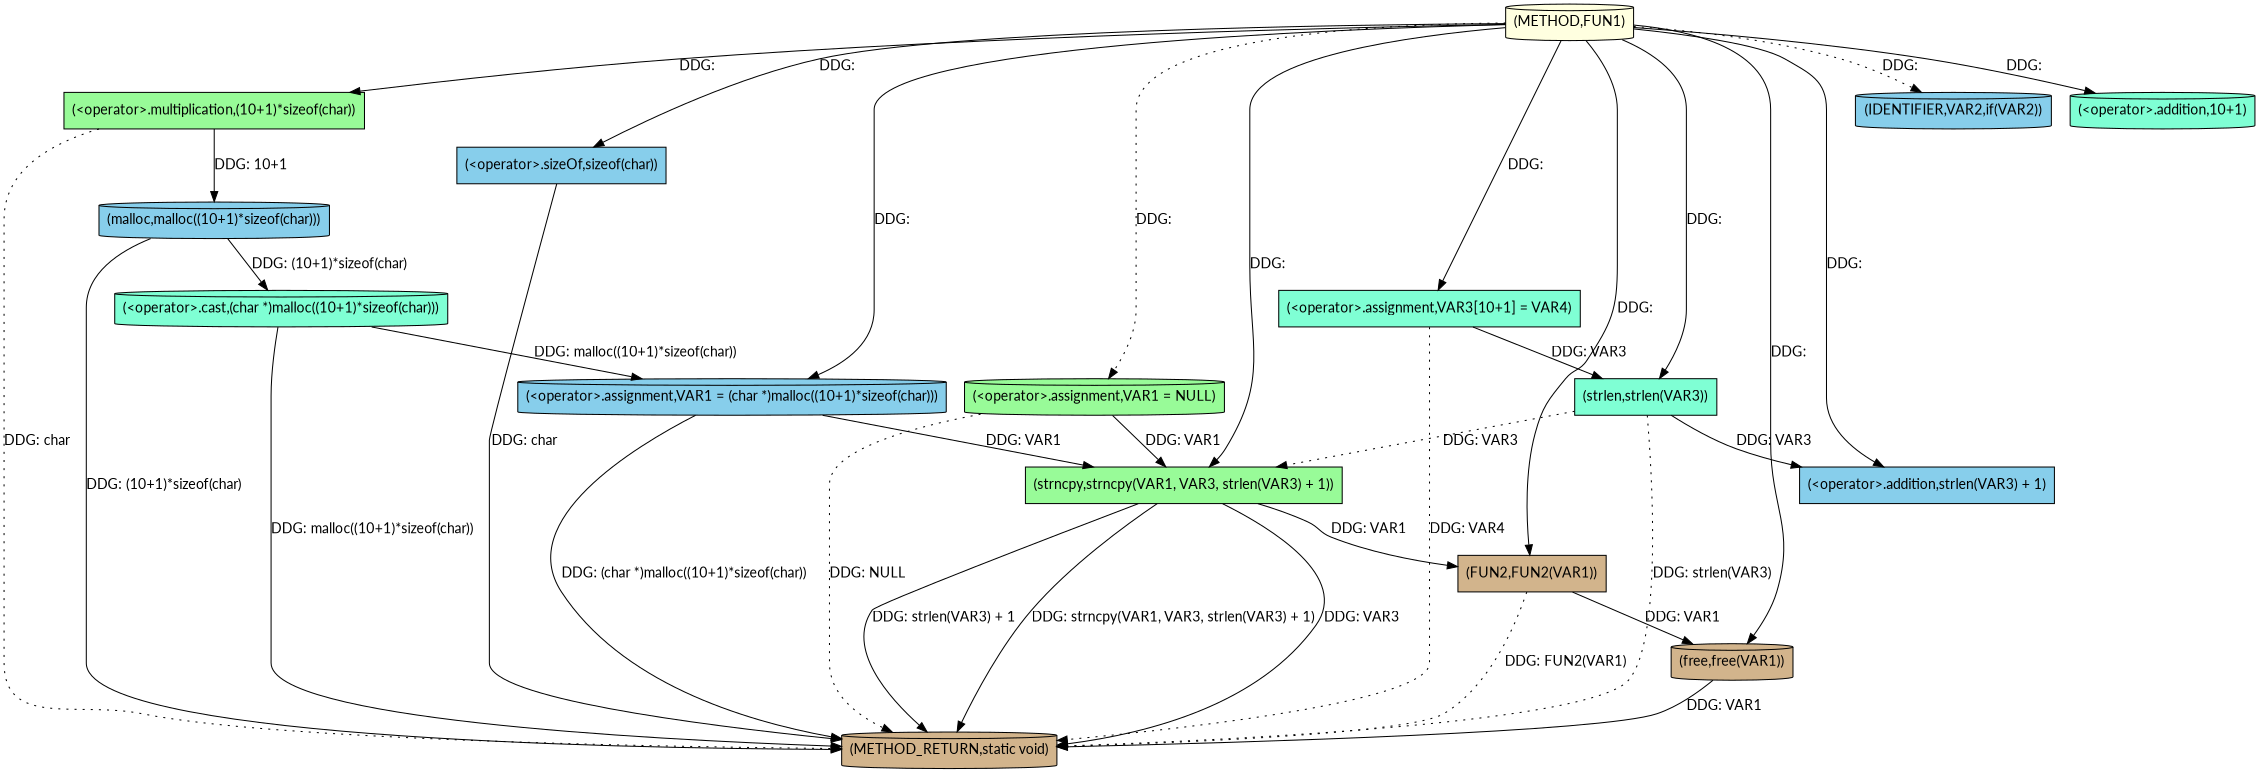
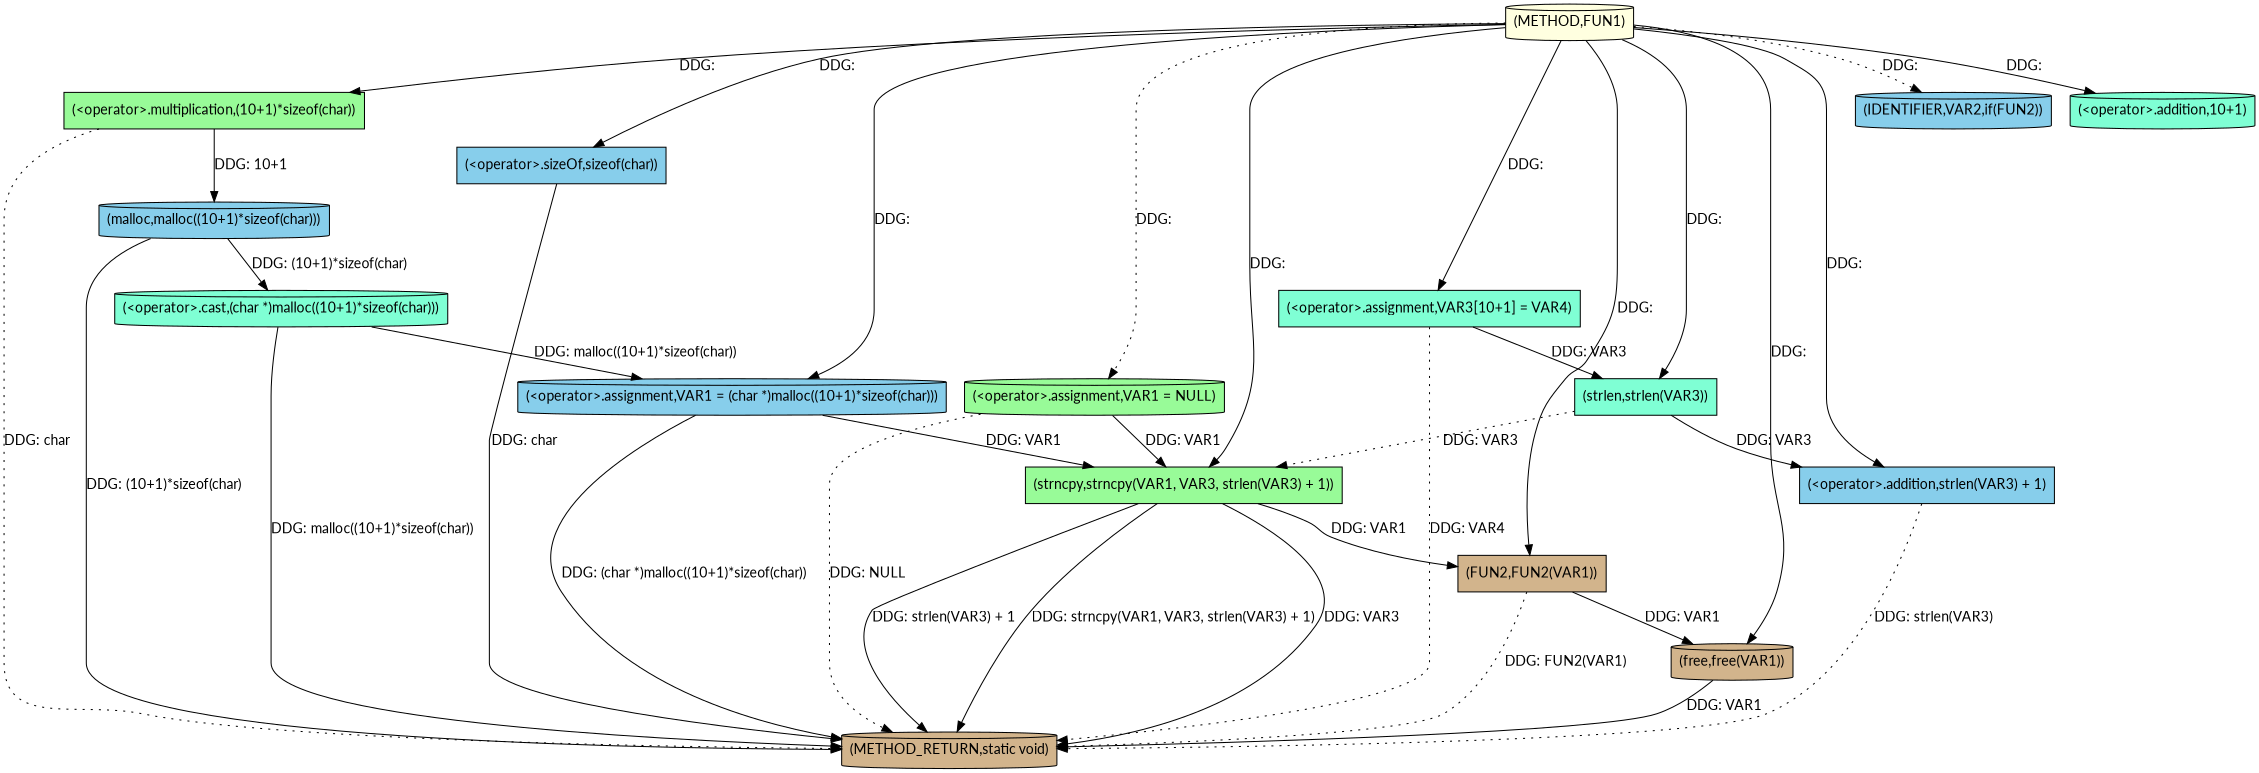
node "(IDENTIFIER,VAR2,if(VAR2))": label "(IDENTIFIER,VAR2,if(VAR2))" -> "(IDENTIFIER,VAR2,if(FUN2))"
edge "(strlen,strlen(VAR3))" -> "(METHOD_RETURN,static void)": now "(<operator>.addition,strlen(VAR3) + 1)" -> "(METHOD_RETURN,static void)"
